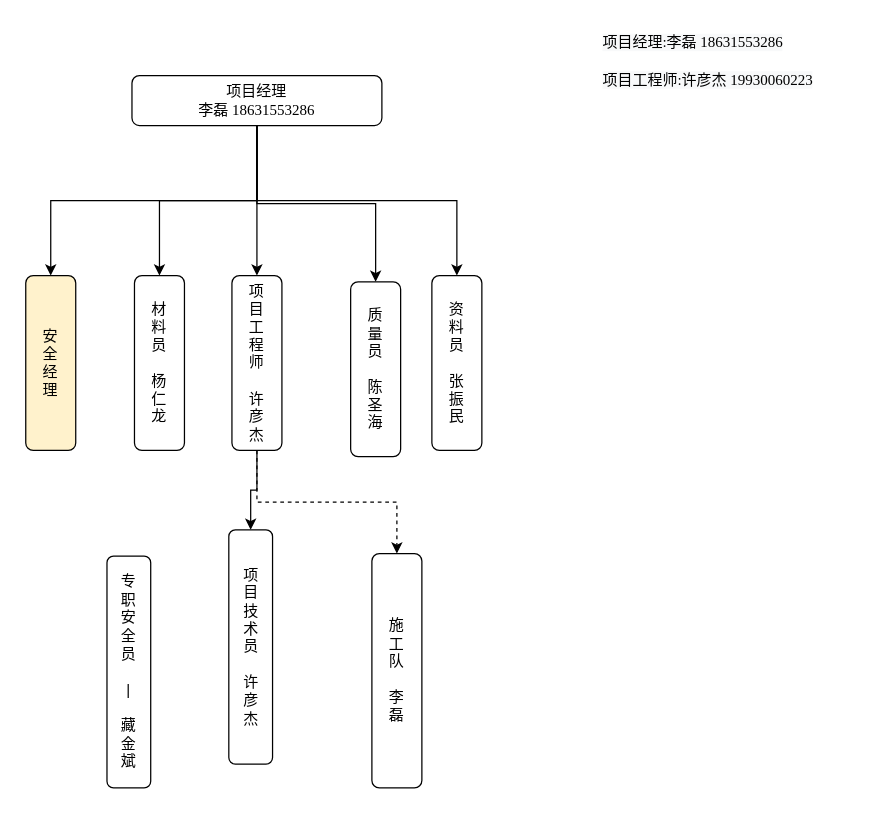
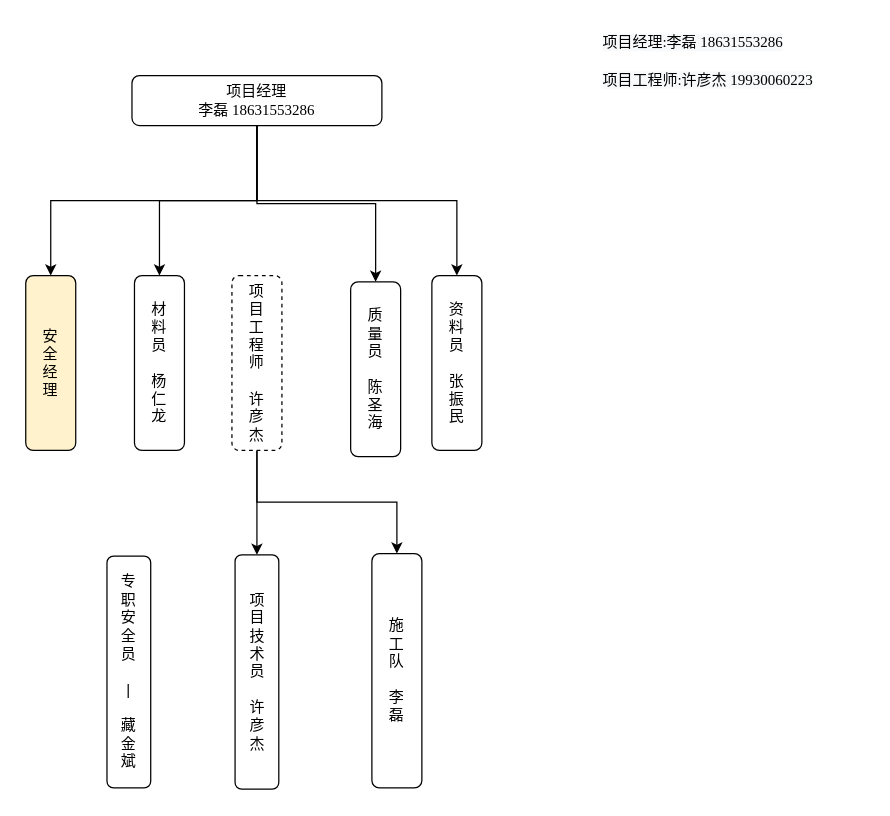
edge "项目经理 李磊 18631553286" -> "项 目 工 程 师 许 彦 杰": removed
node "项 目 工 程 师 许 彦 杰": style solid -> dashed
edge "项 目 工 程 师 许 彦 杰" -> "施 工 队 李 磊": style dashed -> solid
node "项 目 技 术 员 许 彦 杰": moved (251, 647) -> (257, 672)
